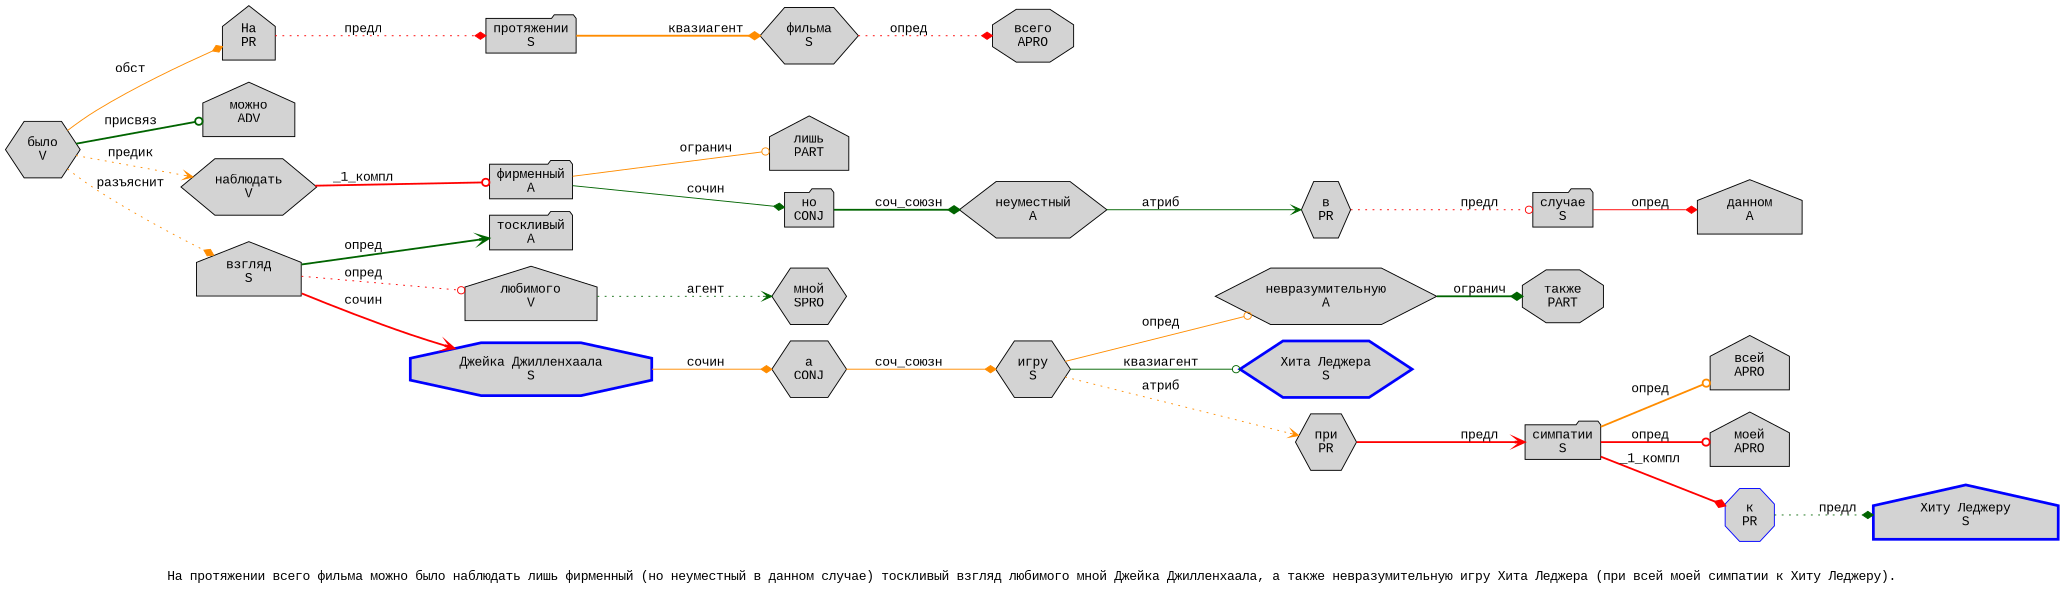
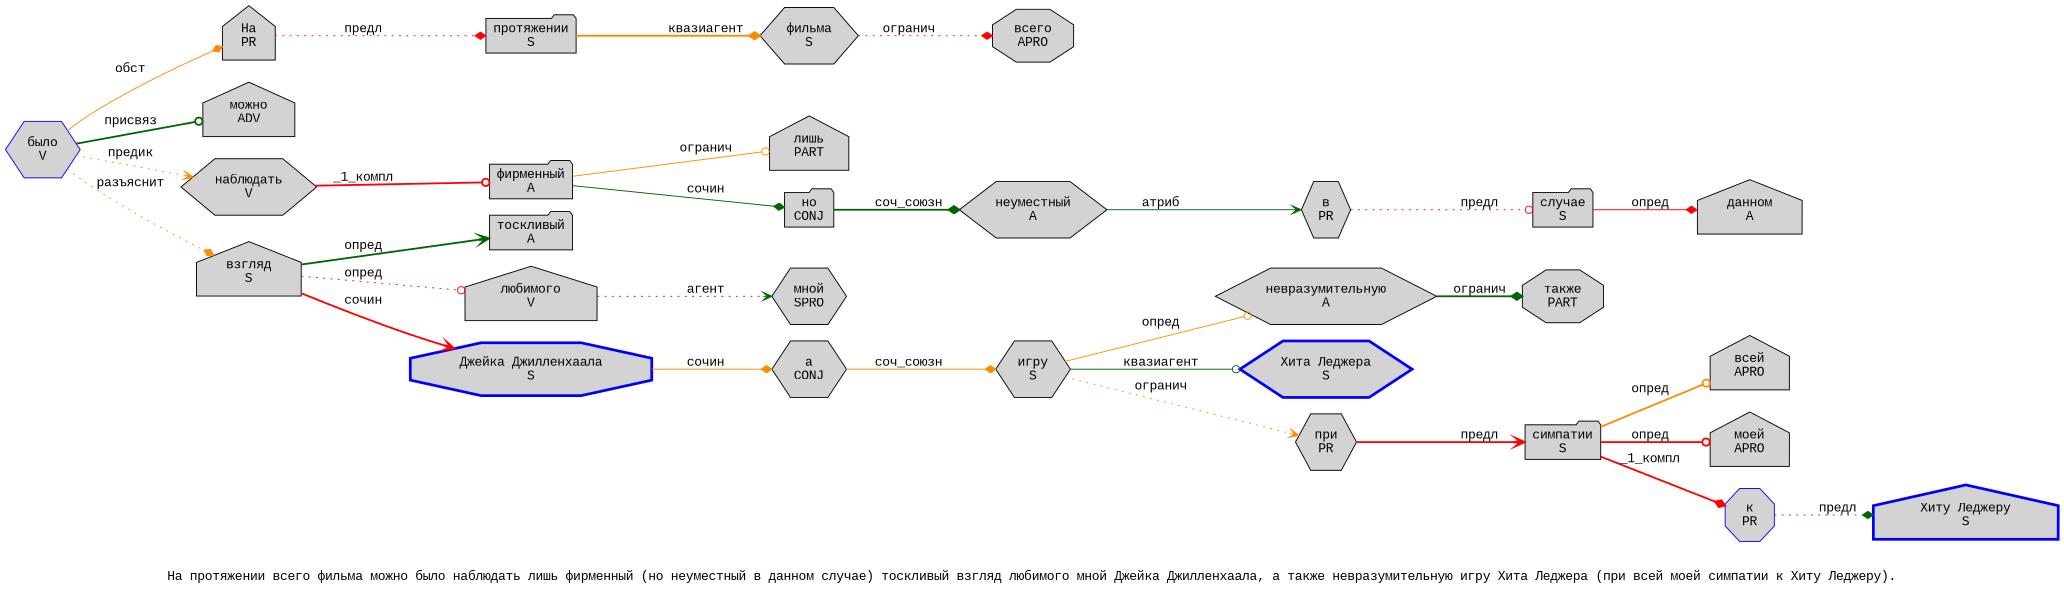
edge "фильма S" -> "всего APRO": label "опред" -> "огранич"
node "было V": color black -> blue
edge "игру S" -> "при PR": label "атриб" -> "огранич"
